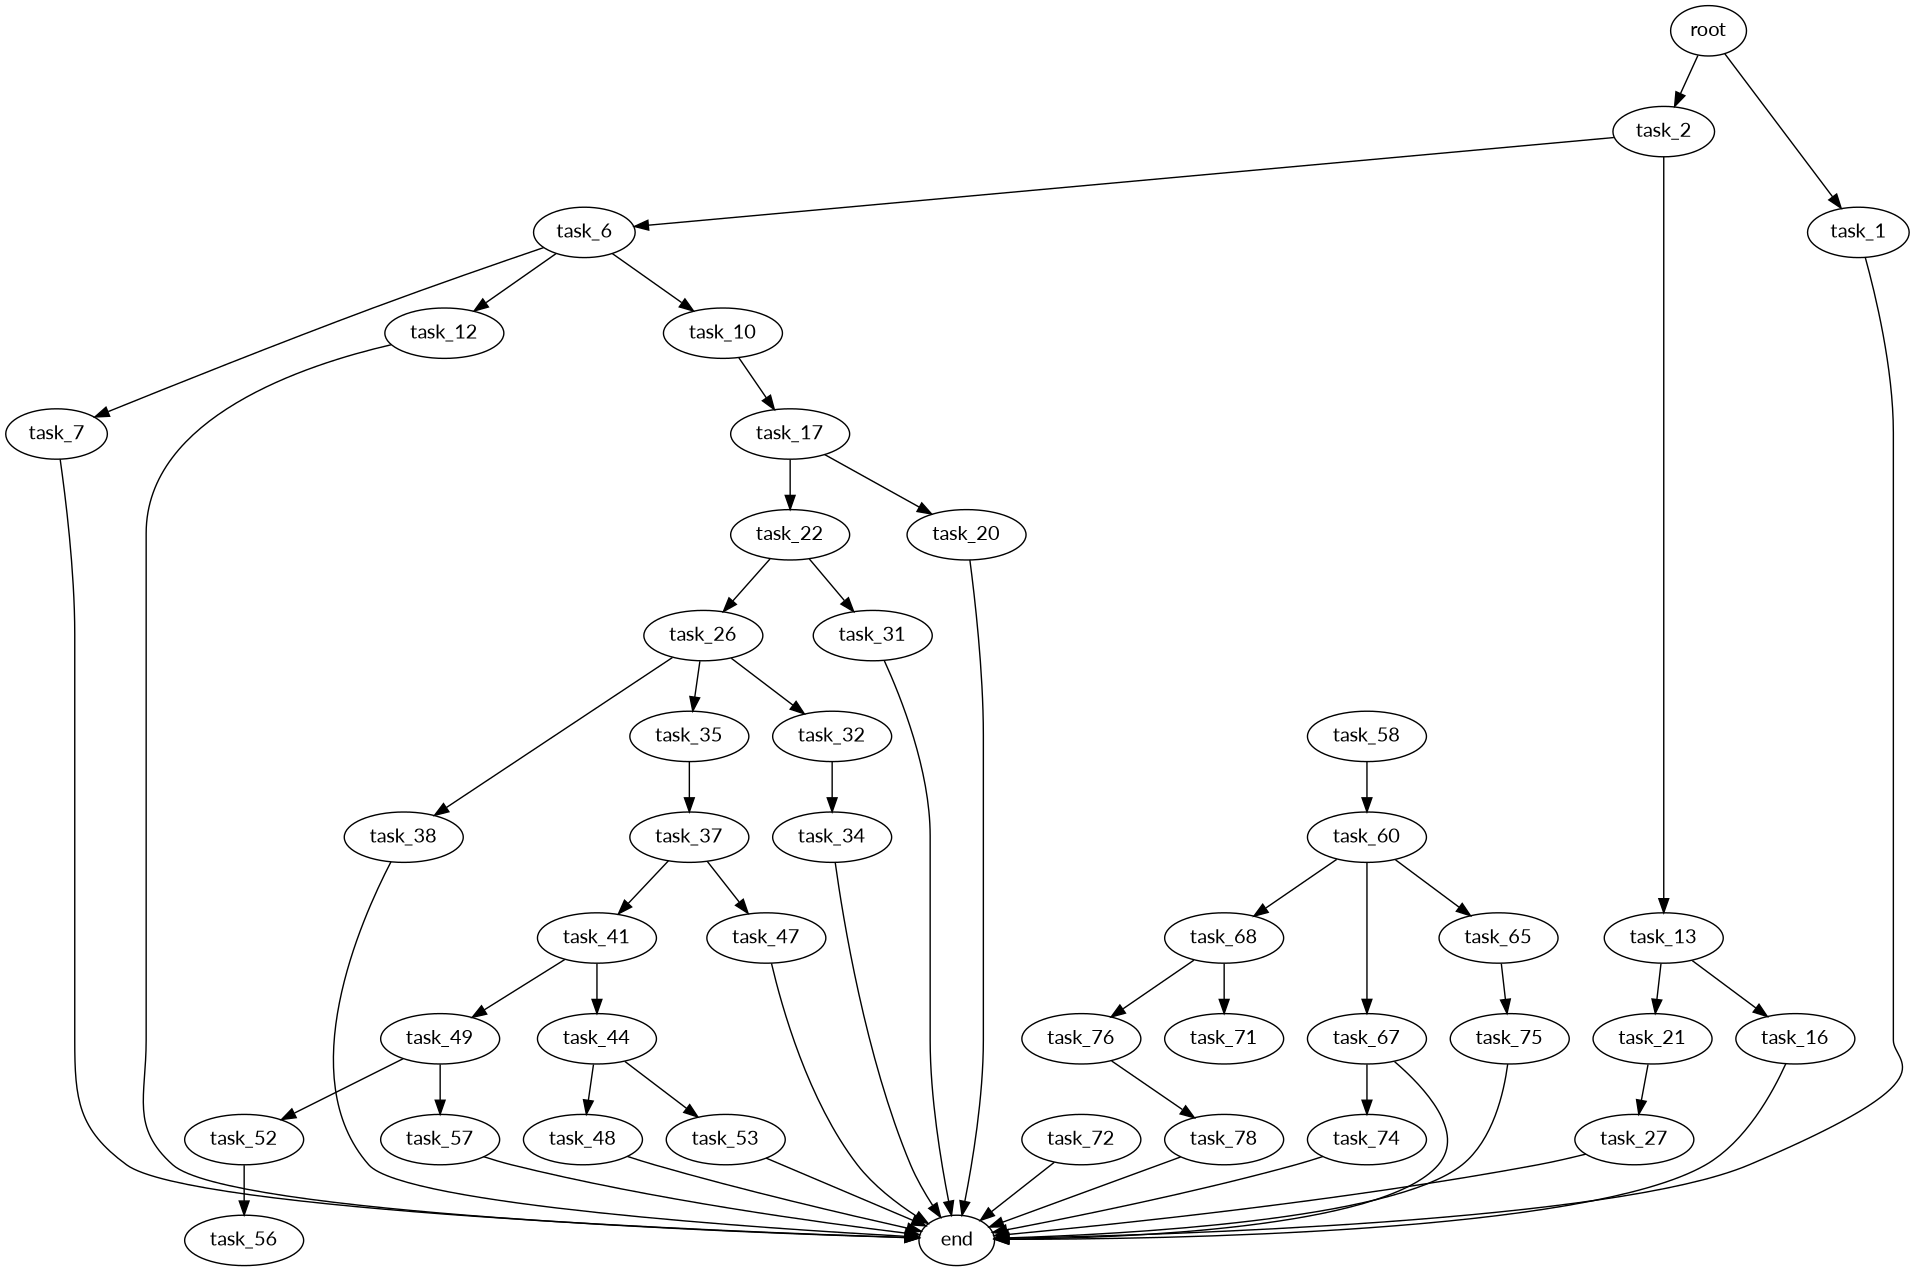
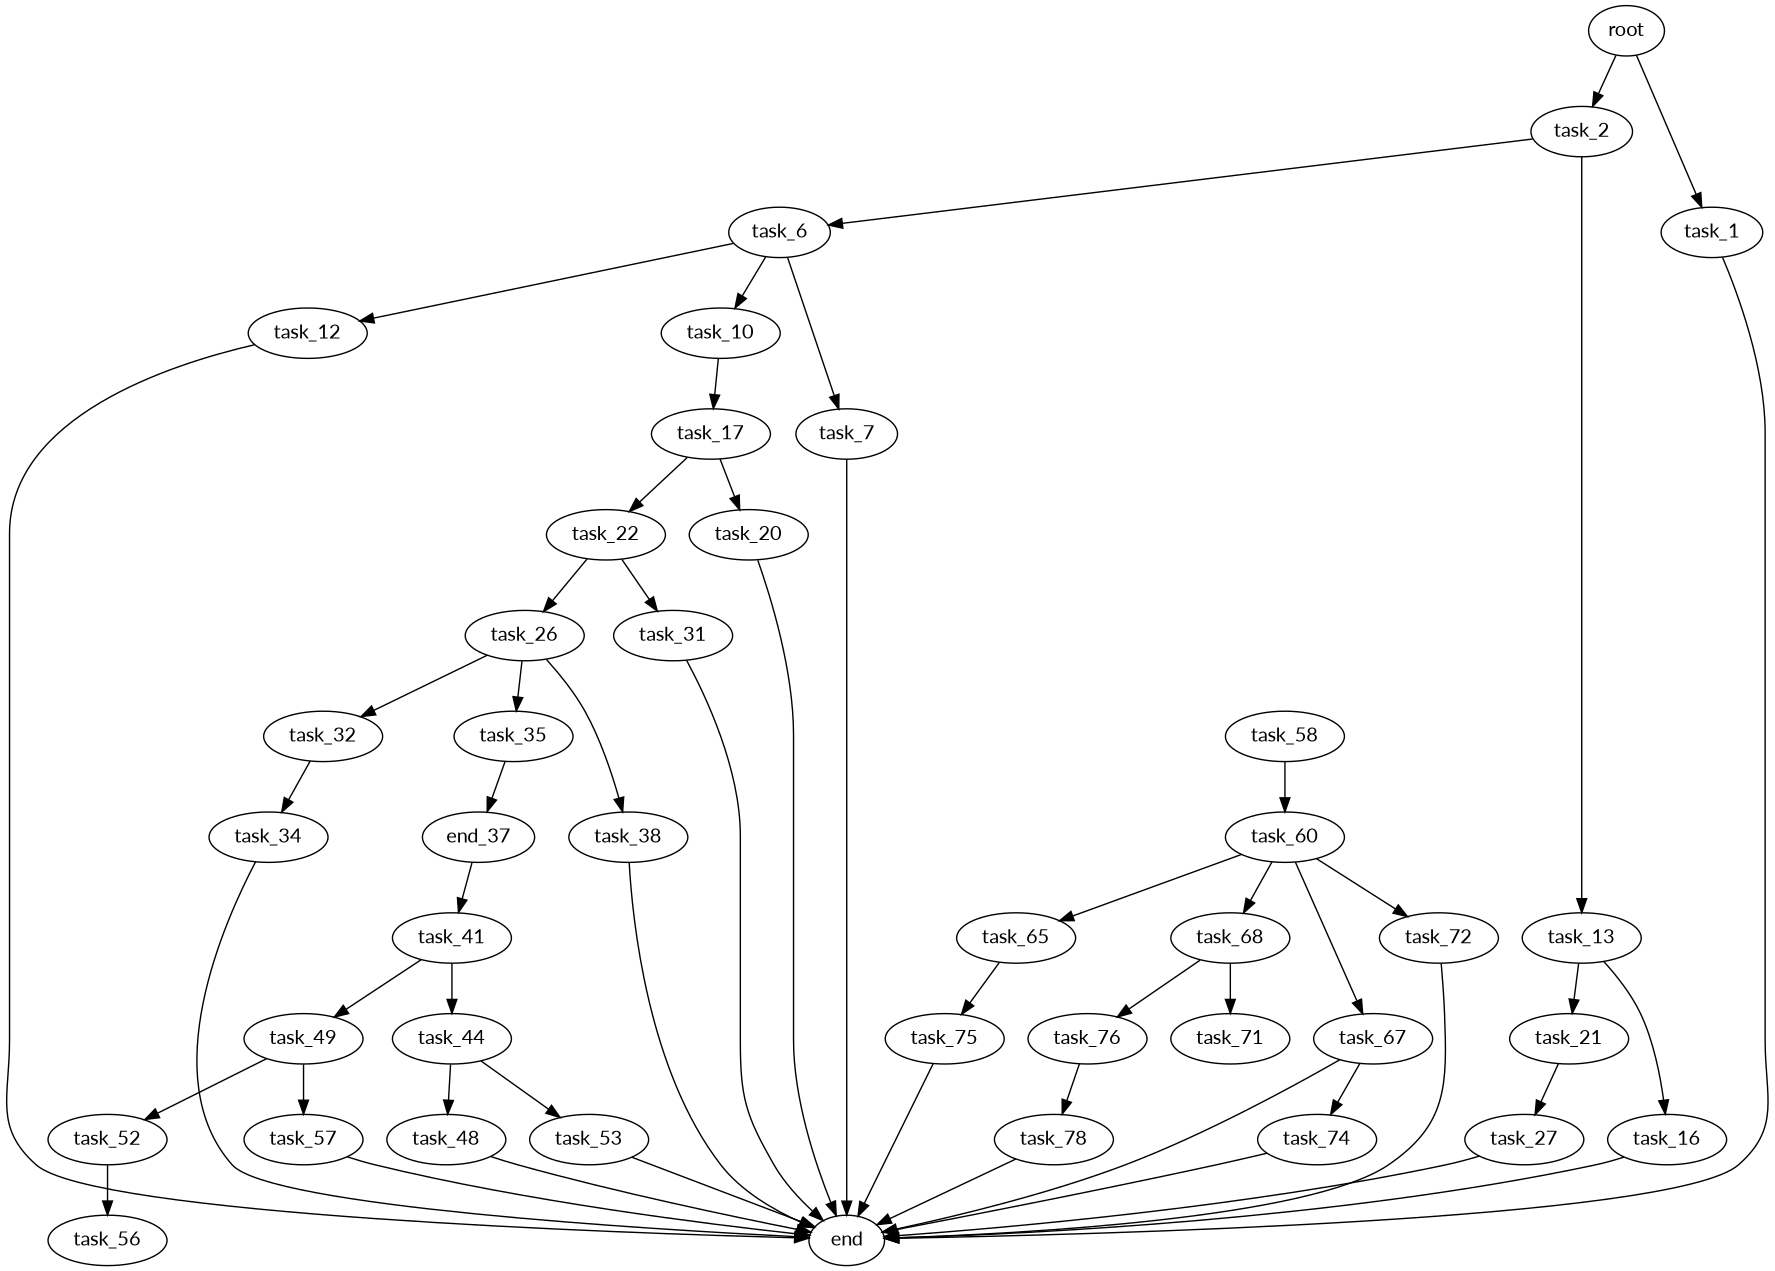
node "task_37": label "task_37" -> "end_37"
edge "task_60" -> "task_72": added
node "task_47": removed
